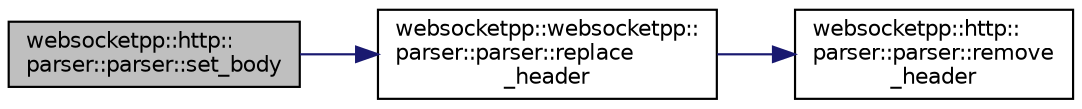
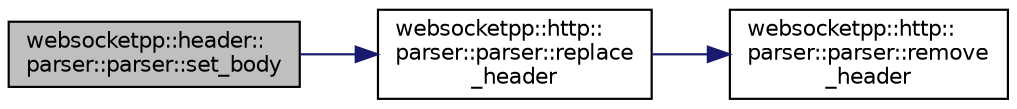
node "websocketpp::http:: parser::parser::set_body": label "websocketpp::http:: parser::parser::set_body" -> "websocketpp::header:: parser::parser::set_body"
node "websocketpp::websocketpp:: parser::parser::replace _header": label "websocketpp::websocketpp:: parser::parser::replace _header" -> "websocketpp::http:: parser::parser::replace _header"
